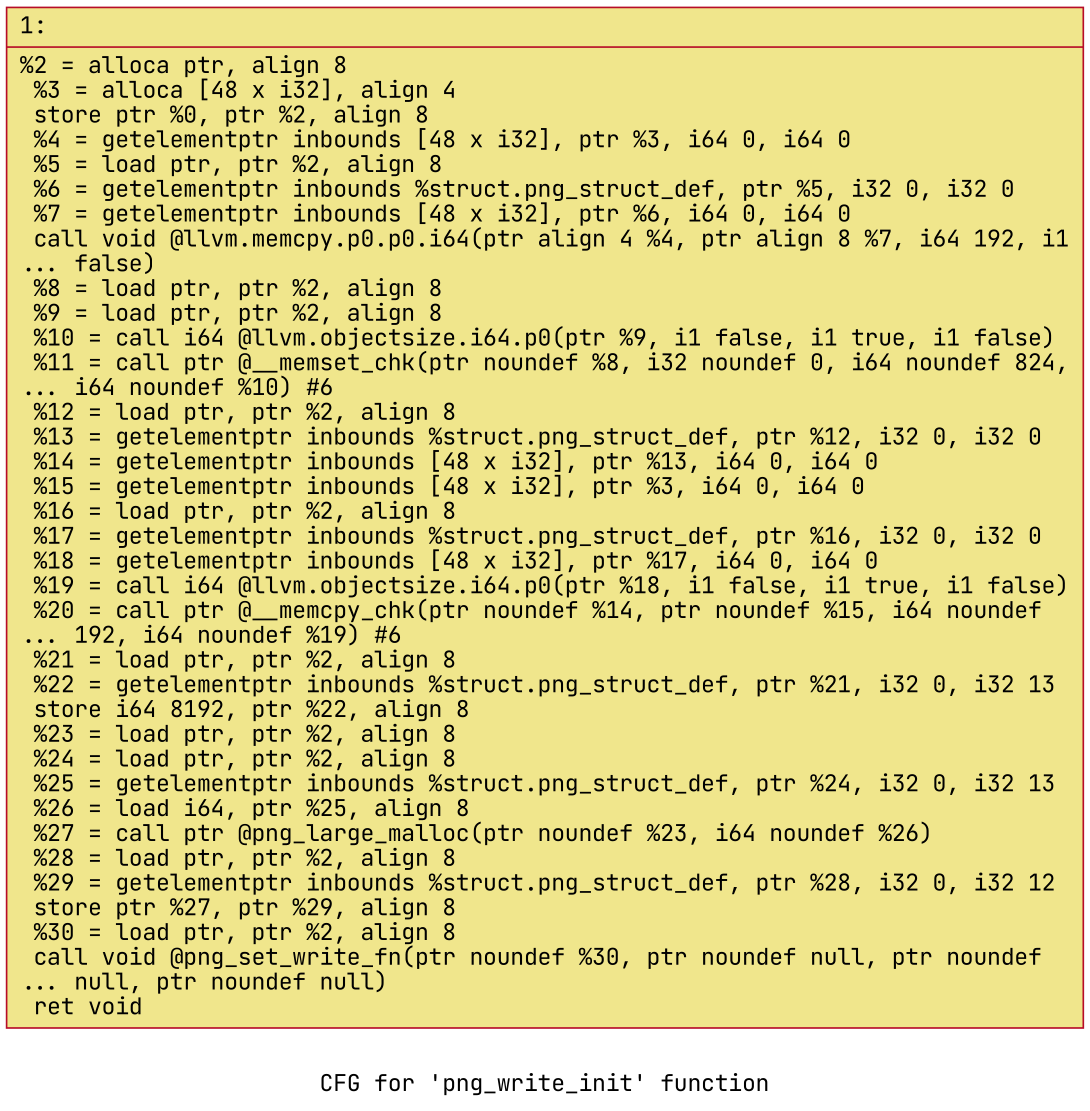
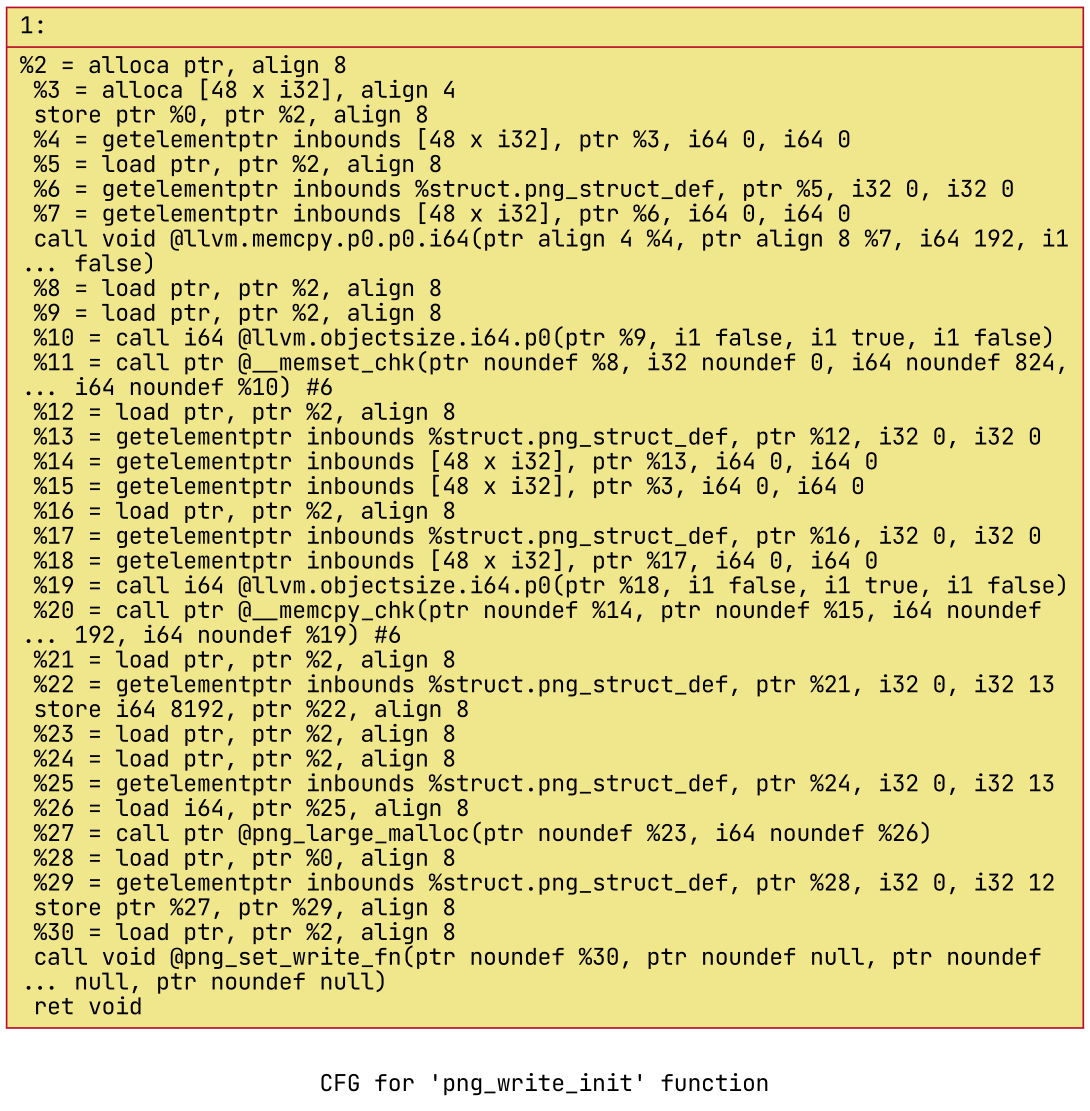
node "1:": text "%28 = load ptr, ptr %2, align 8" -> "%28 = load ptr, ptr %0, align 8"
